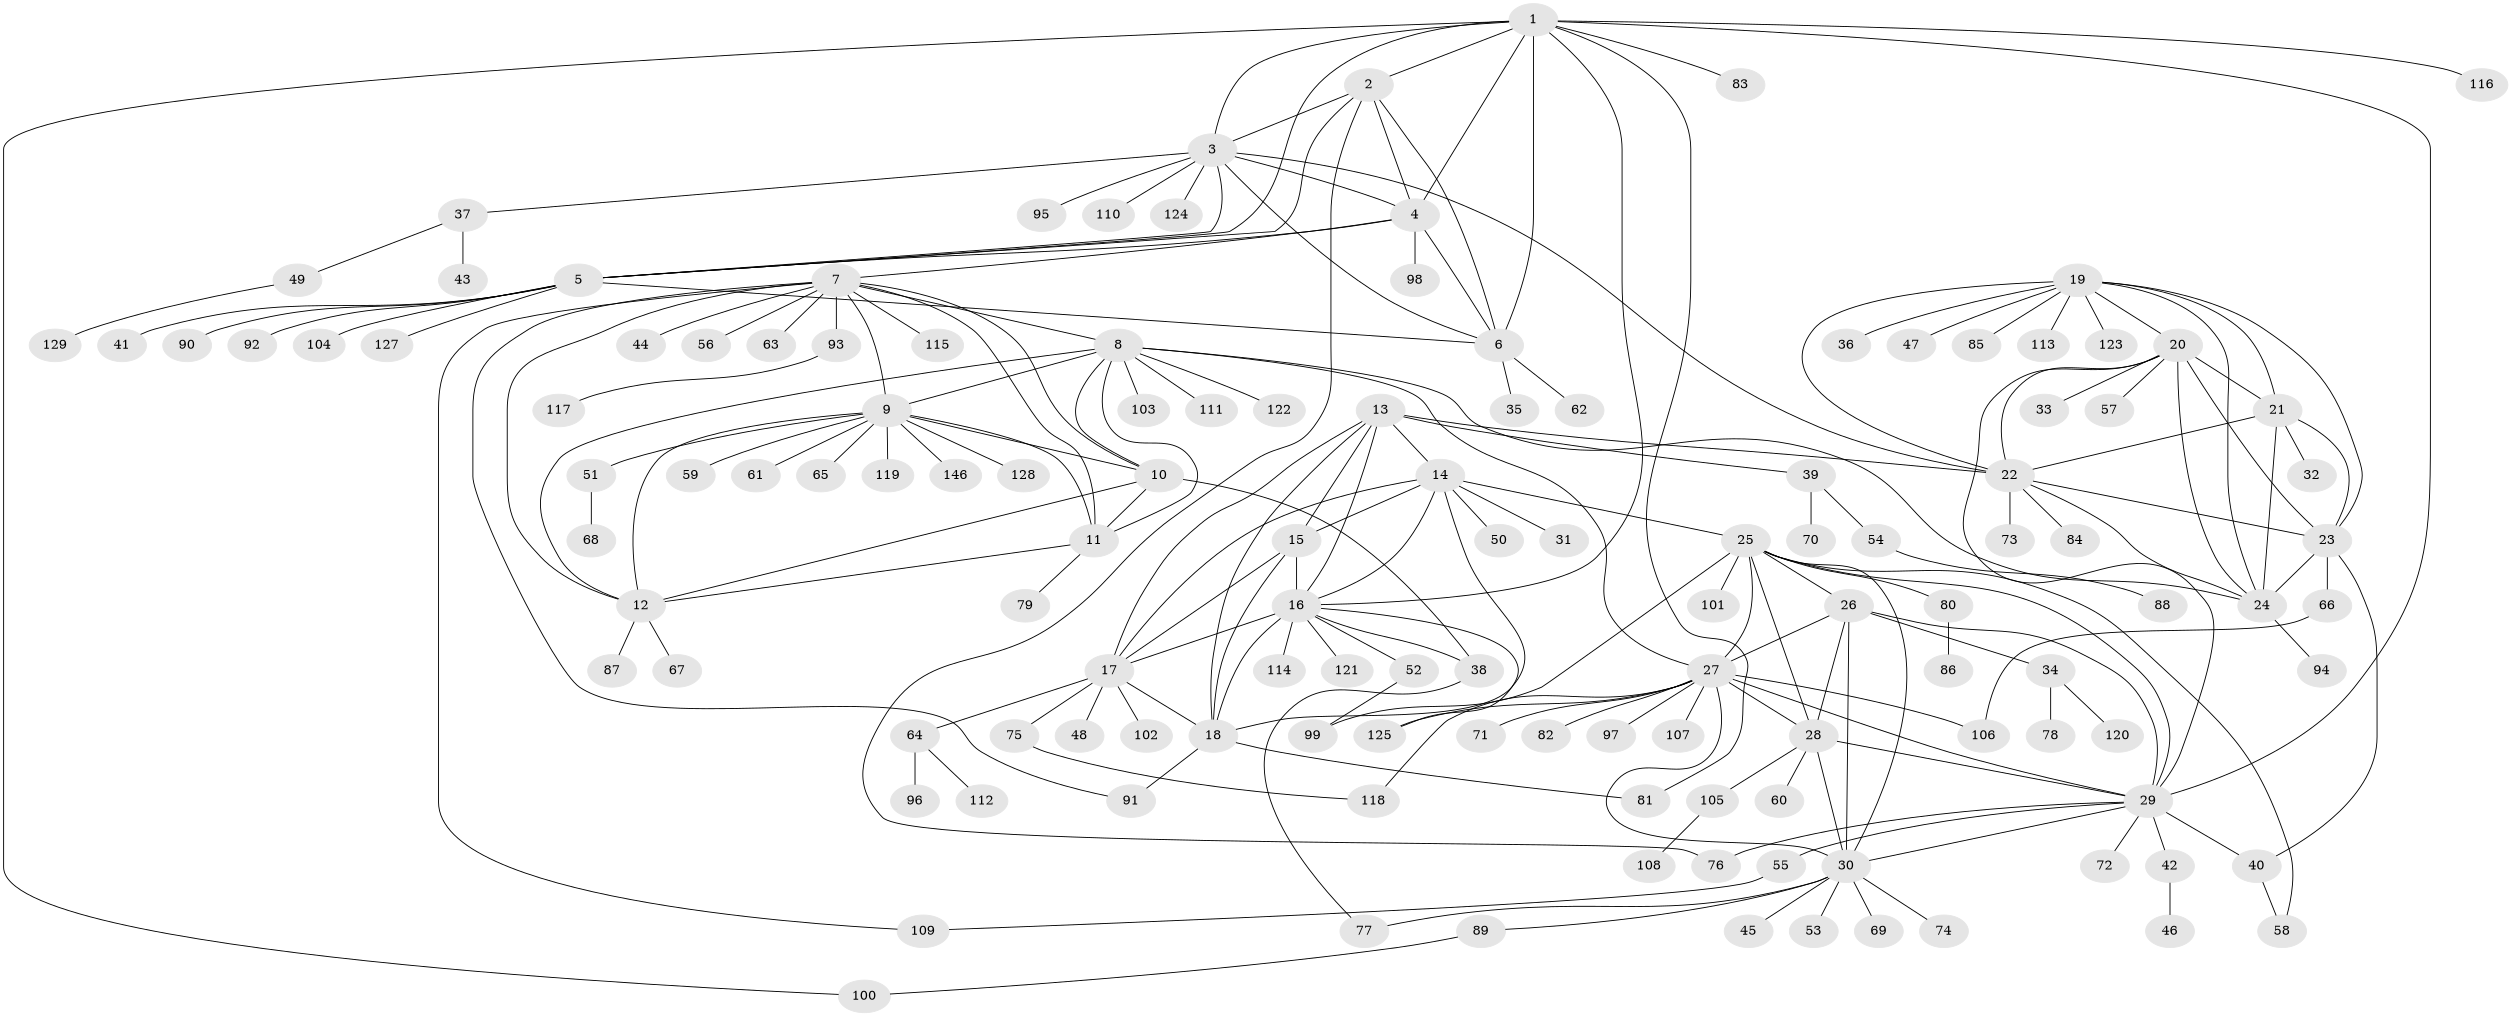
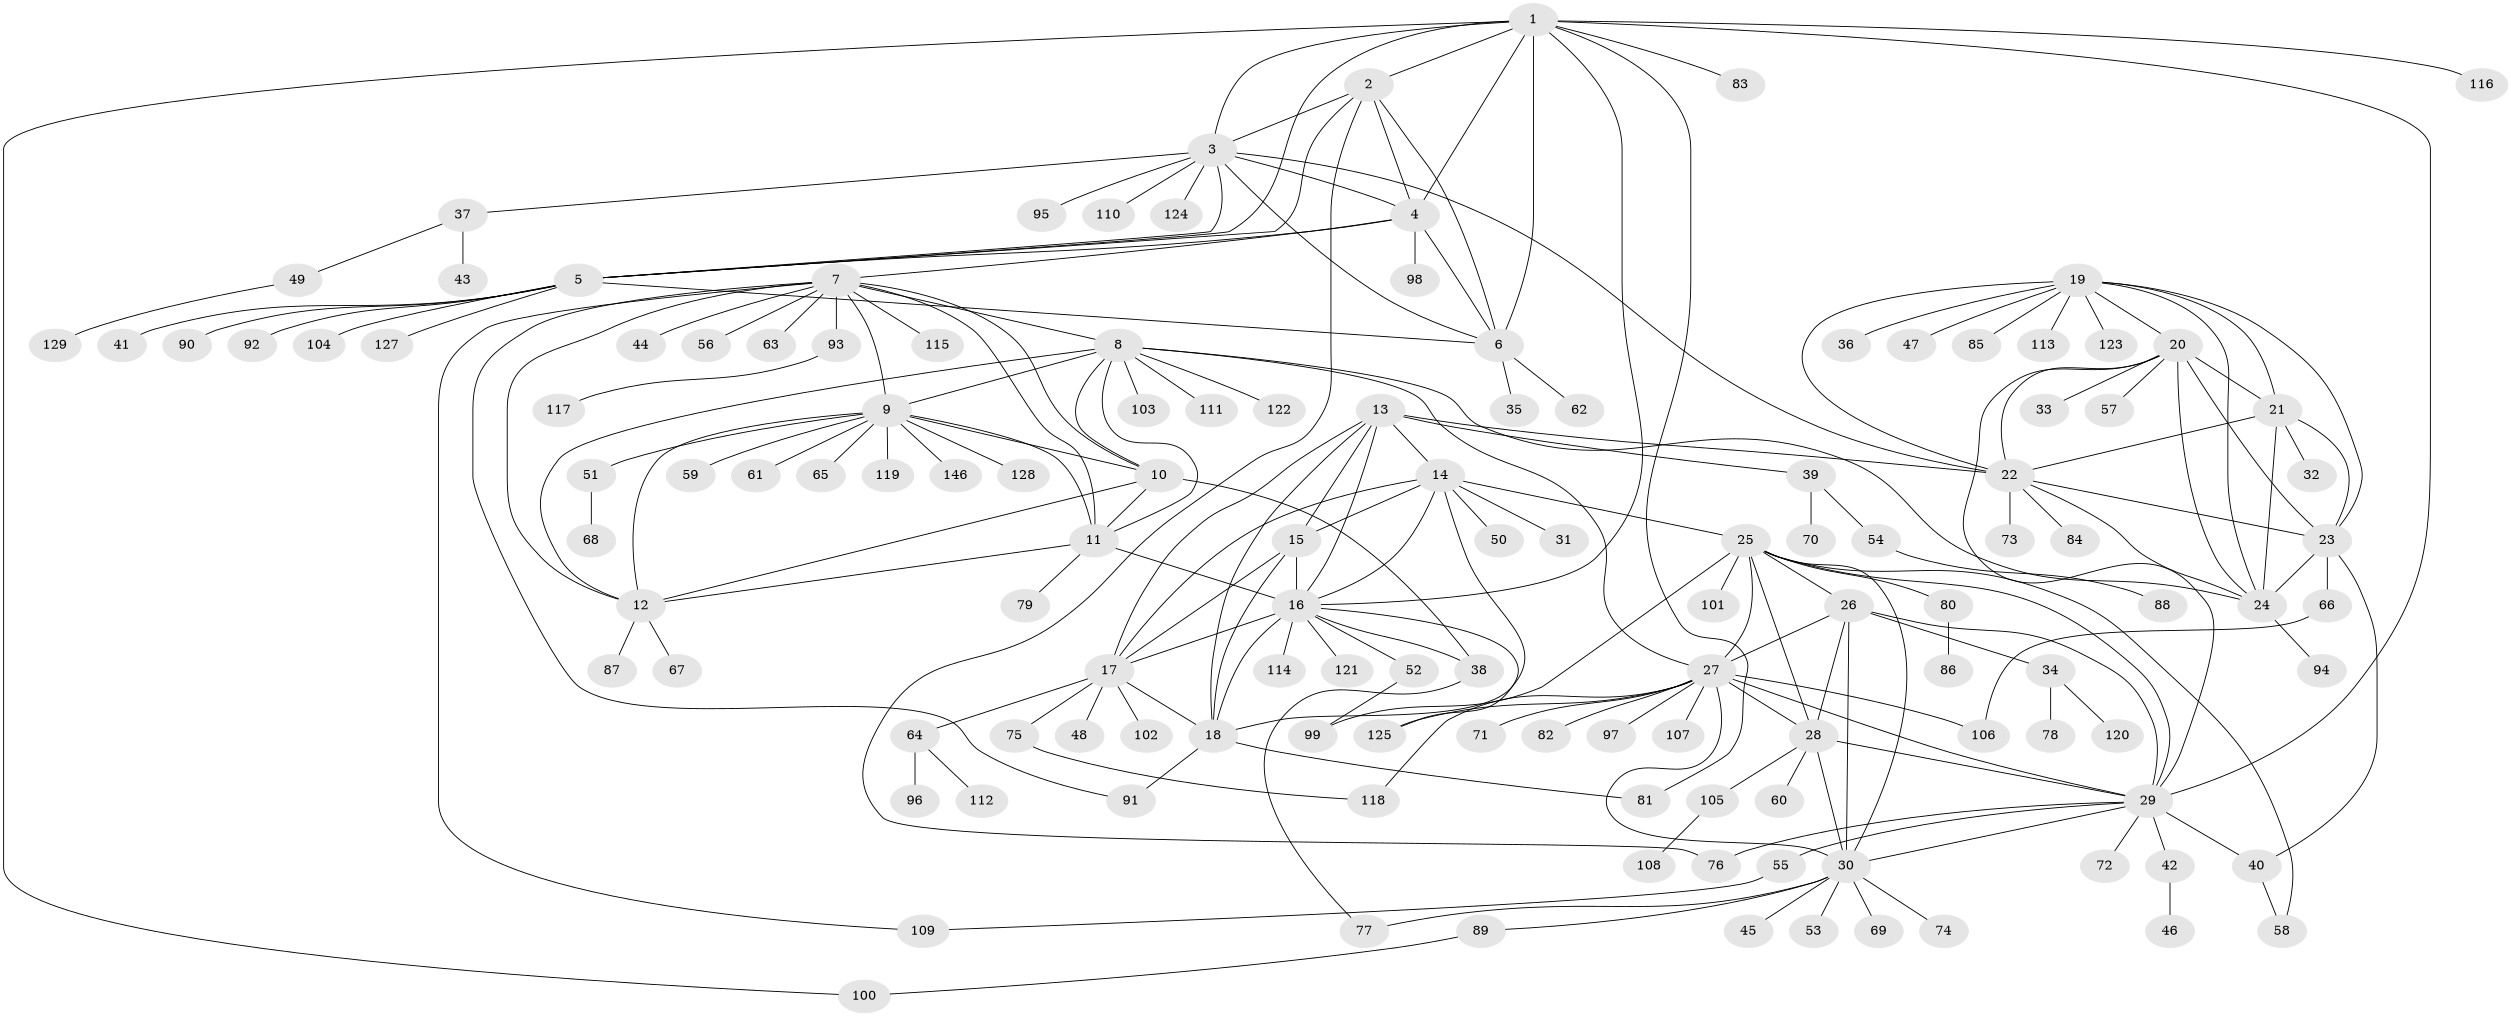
edge "11" -- "16": added
